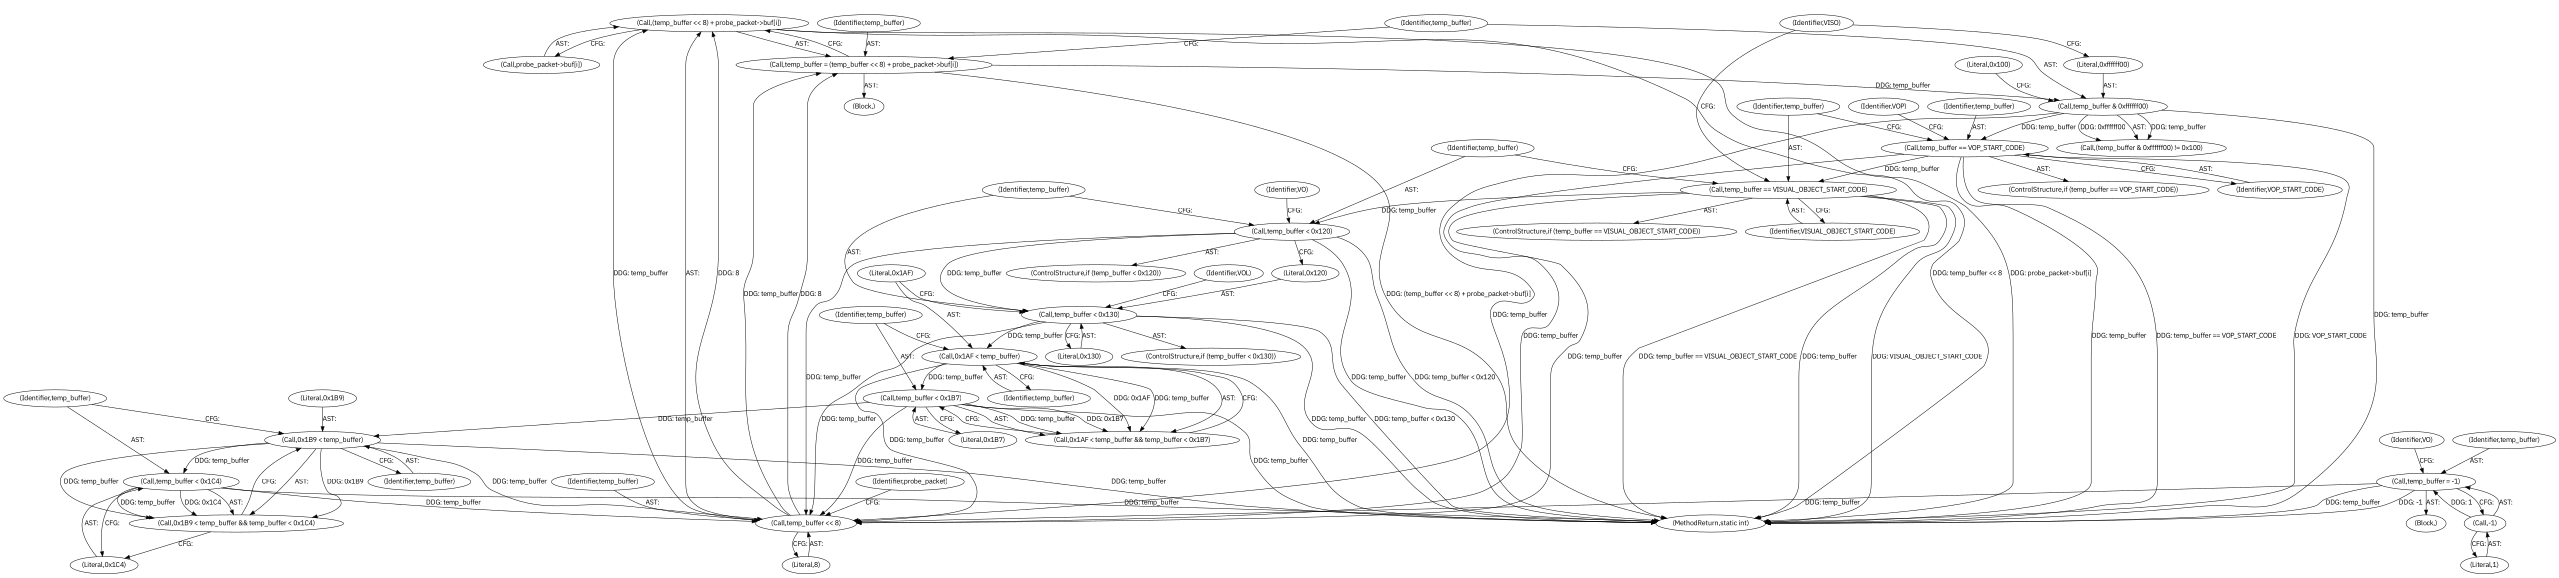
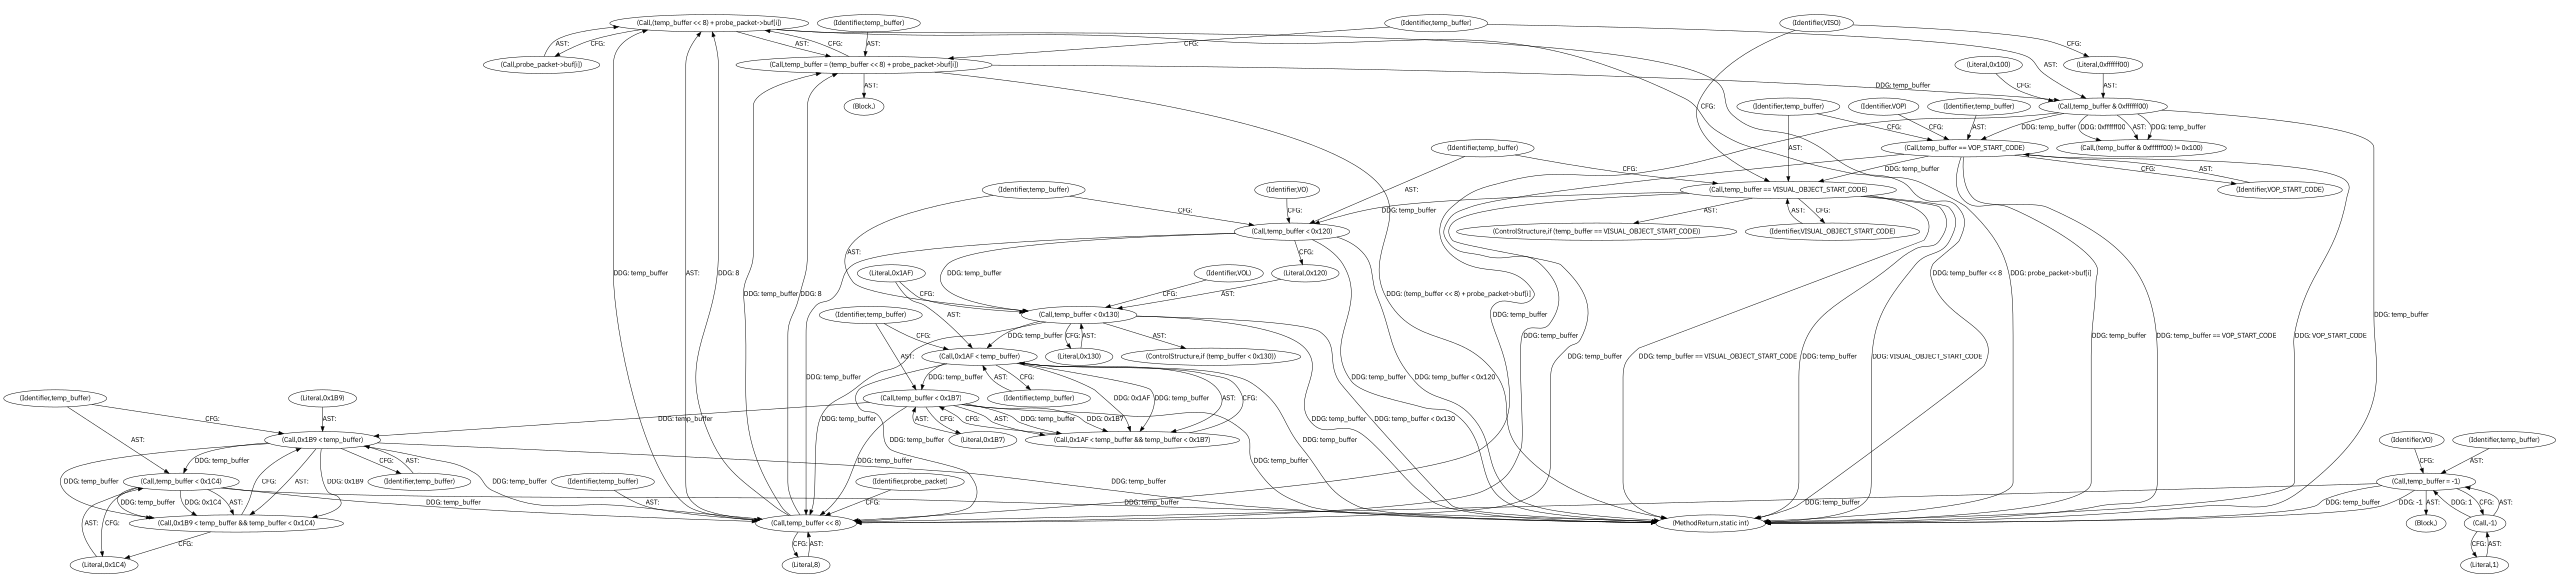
node "(ControlStructure,if (temp_buffer == VOP_START_CODE))": removed
node "(ControlStructure,if (temp_buffer < 0x120))": removed
